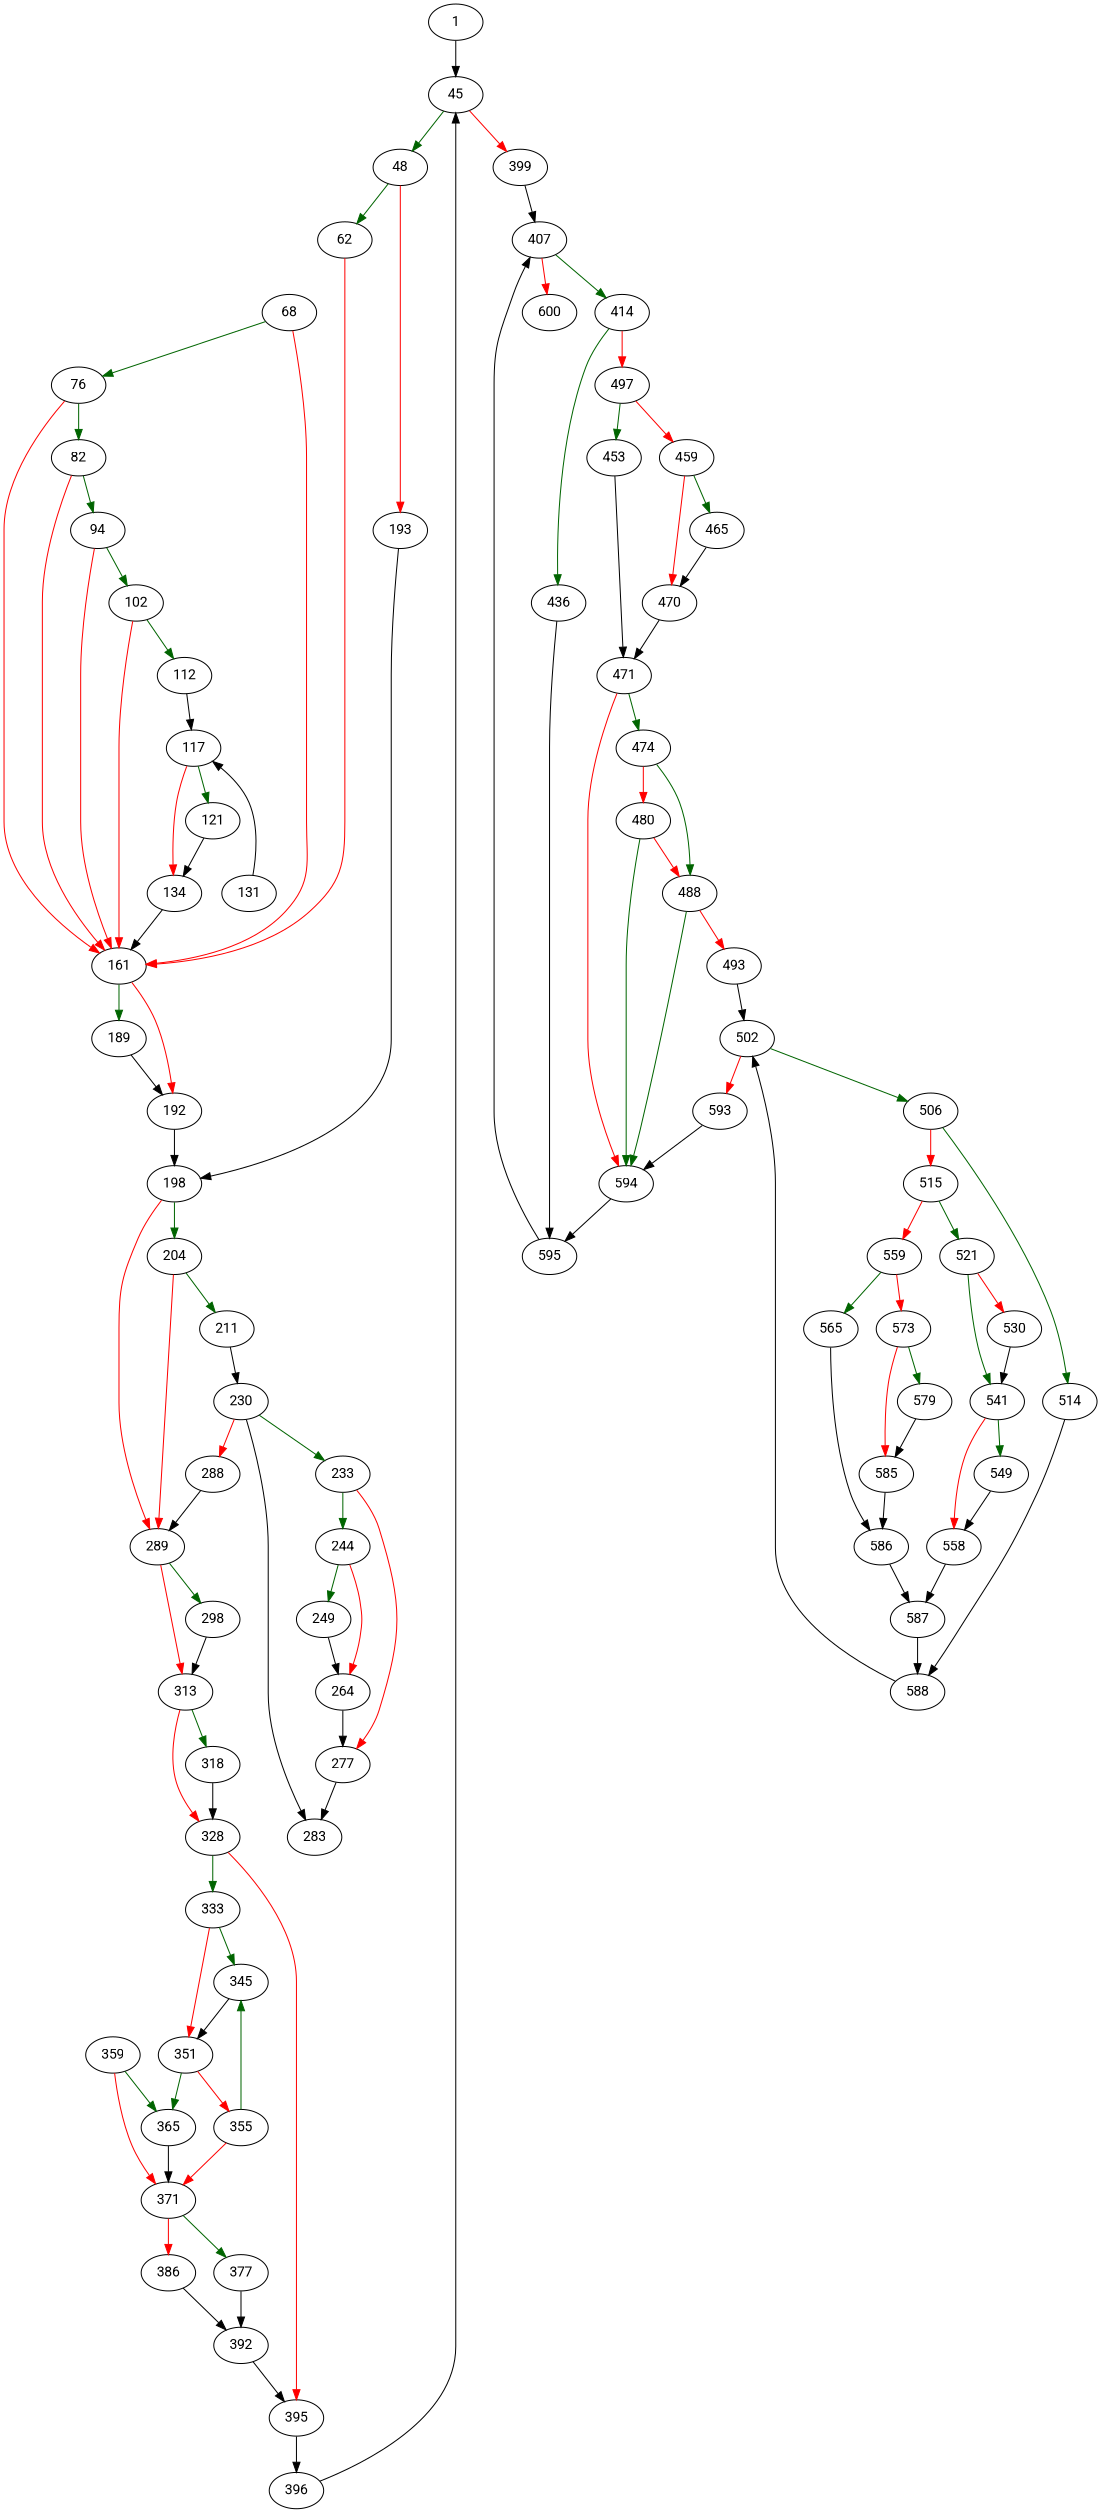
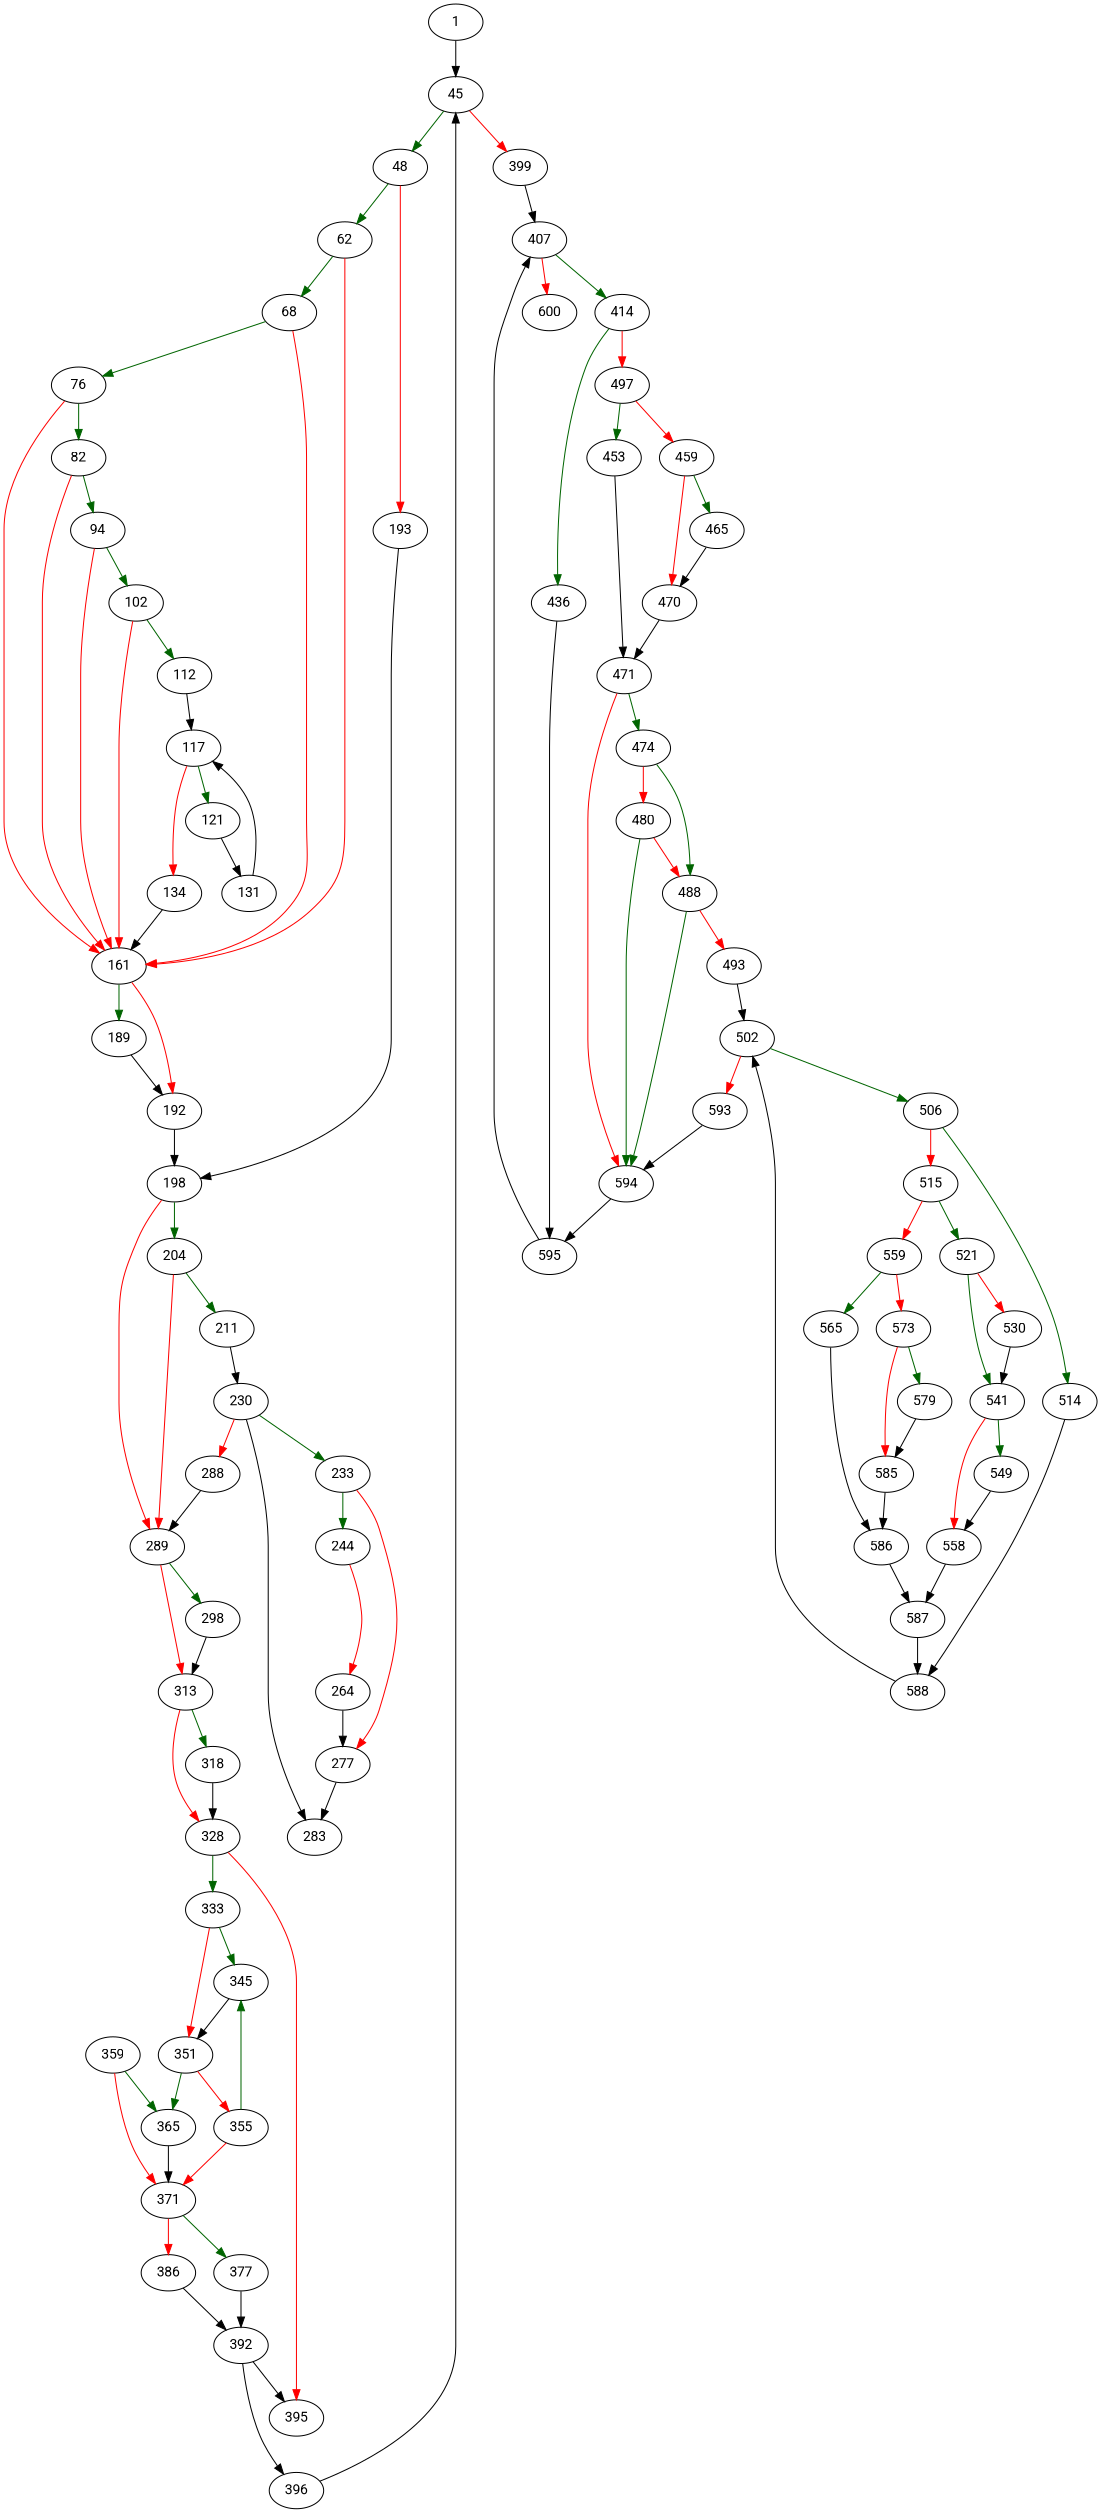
edge "62" -> "68": added
edge "121" -> "134": now "121" -> "131"
node "249": removed
edge "395" -> "396": now "392" -> "396"
